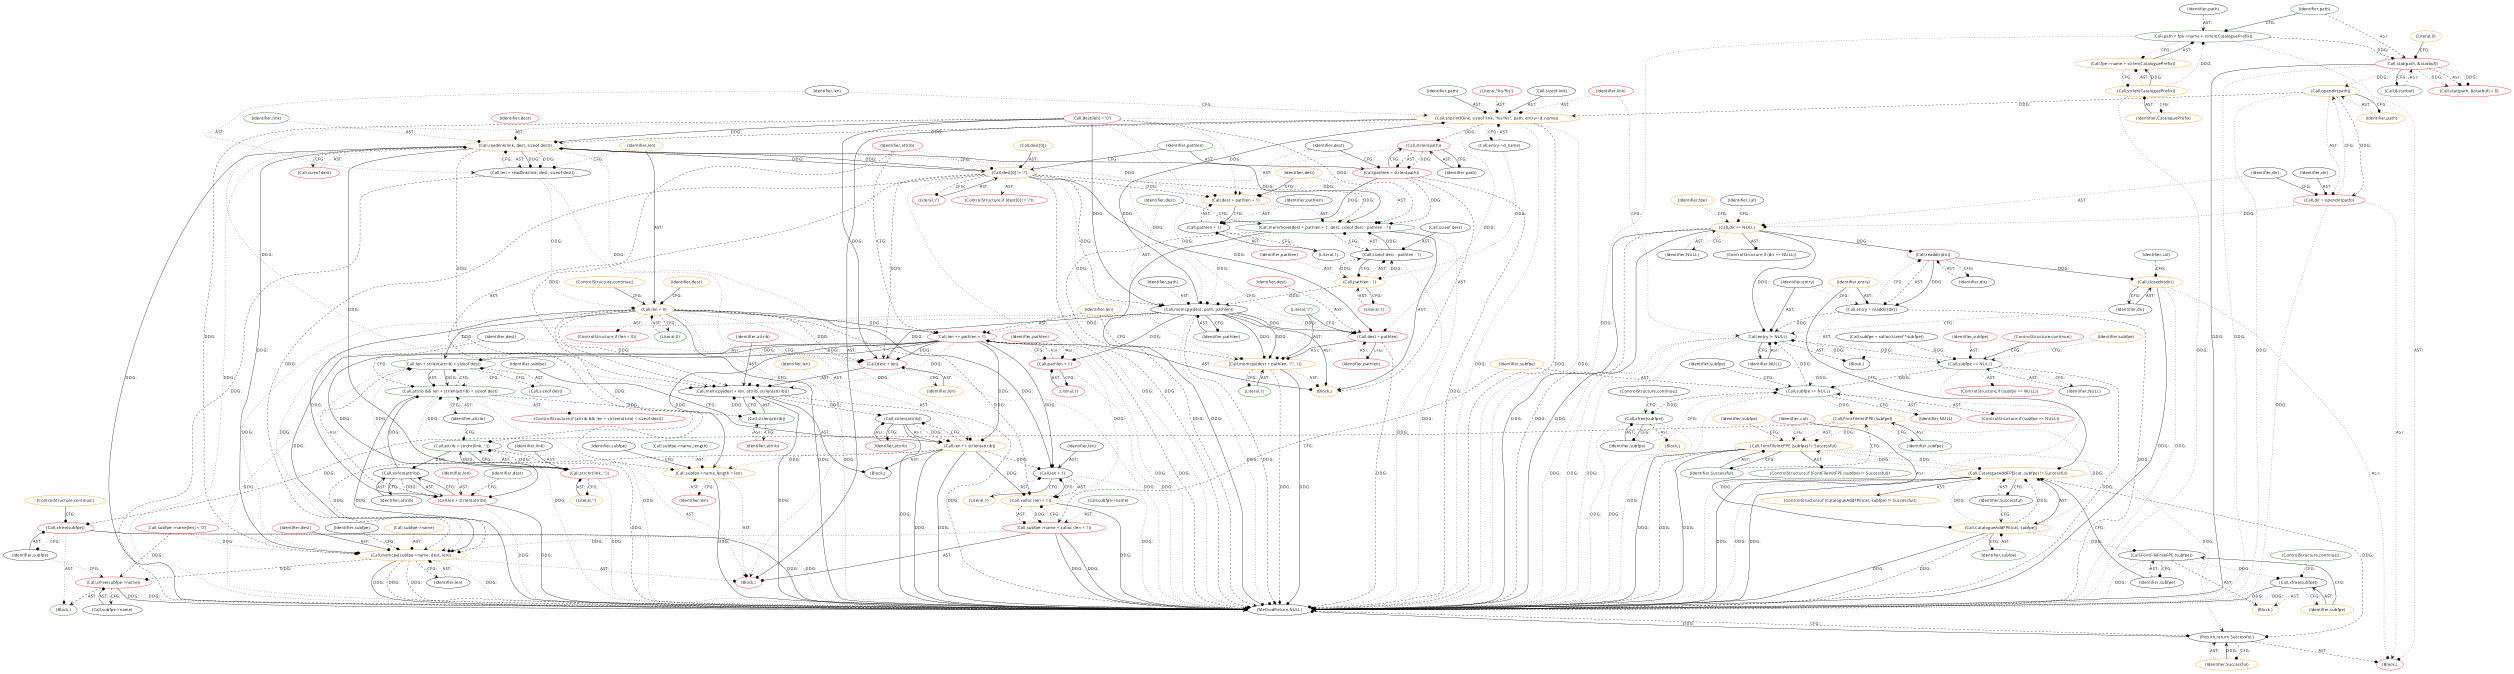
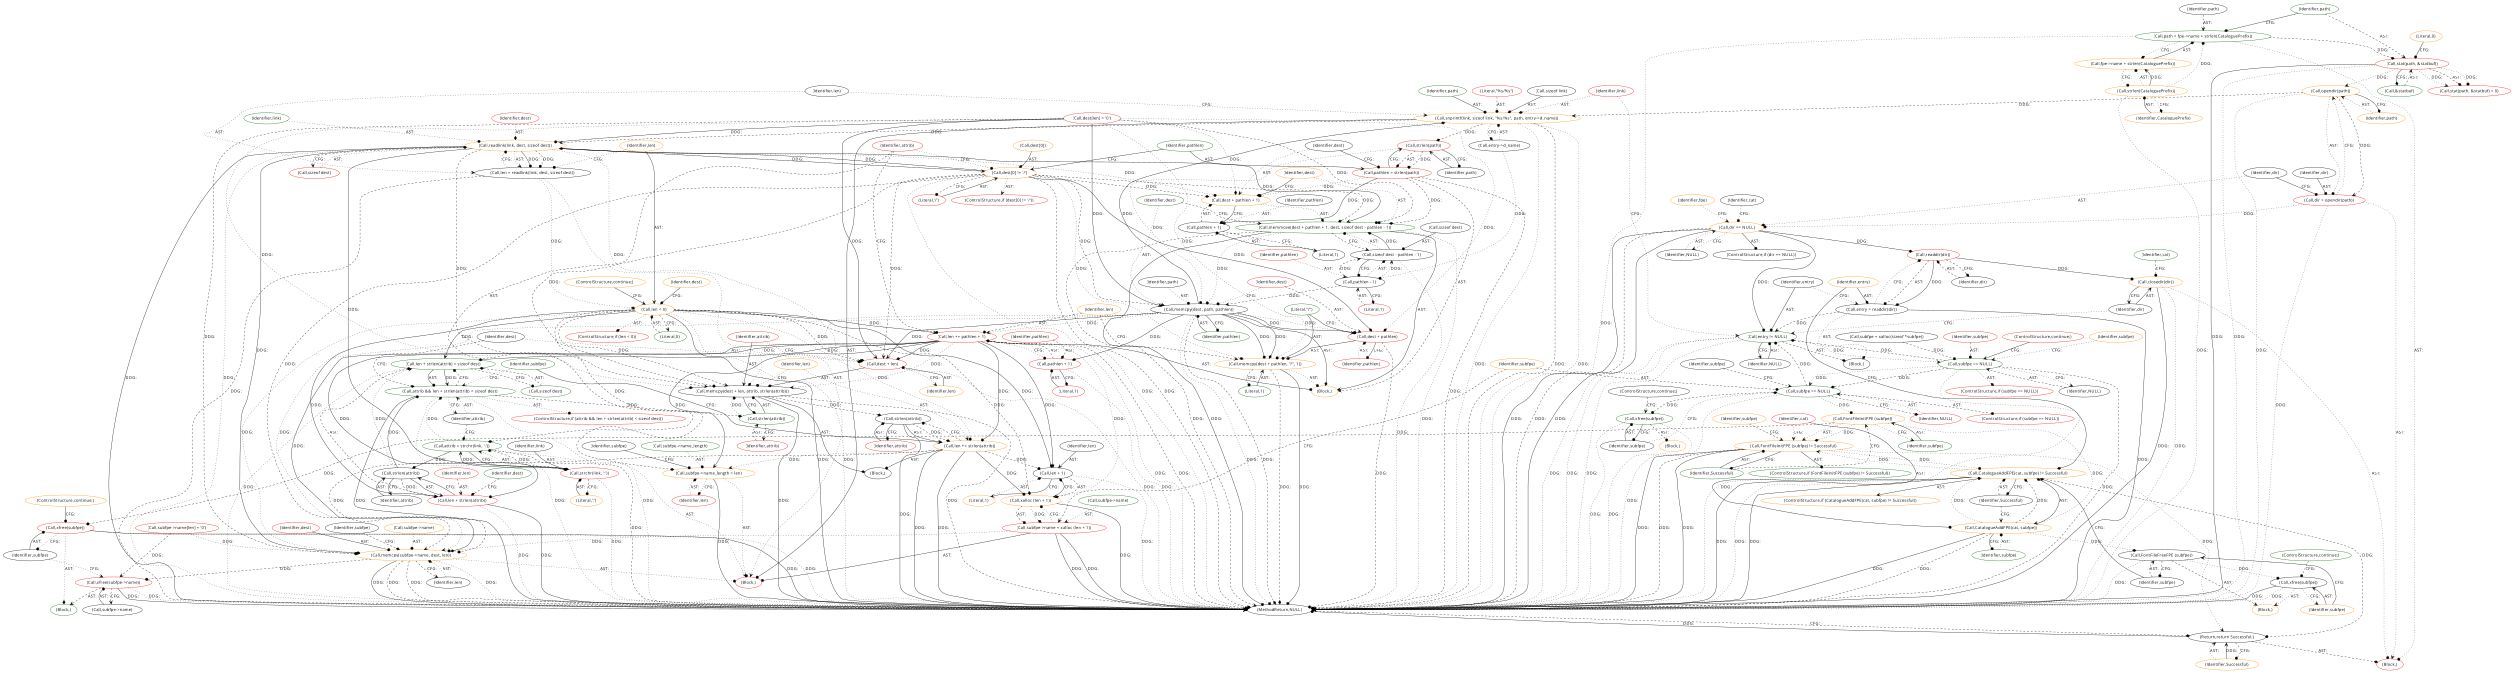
node "(Call,pathlen - 1)": color darkorange -> black
edge "(Call,entry = readdir(dir))" -> "(MethodReturn,NULL)": style dashed -> solid
